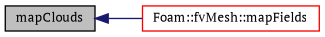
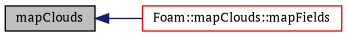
node "Foam::fvMesh::mapFields": label "Foam::fvMesh::mapFields" -> "Foam::mapClouds::mapFields"
